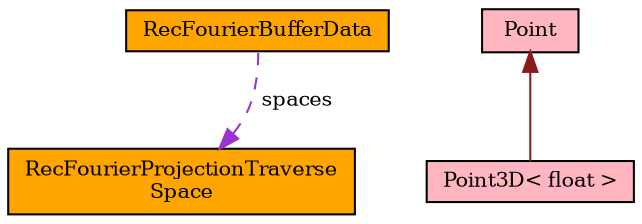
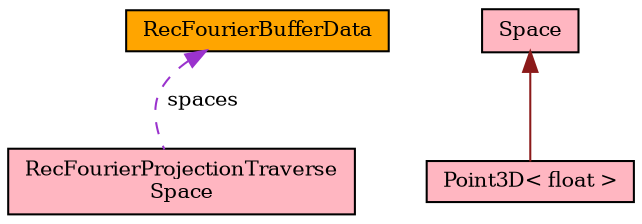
node "Point": label "Point" -> "Space"
edge "RecFourierBufferData" -> "RecFourierProjectionTraverse Space": reversed
node "RecFourierProjectionTraverse Space": fillcolor orange -> lightpink
